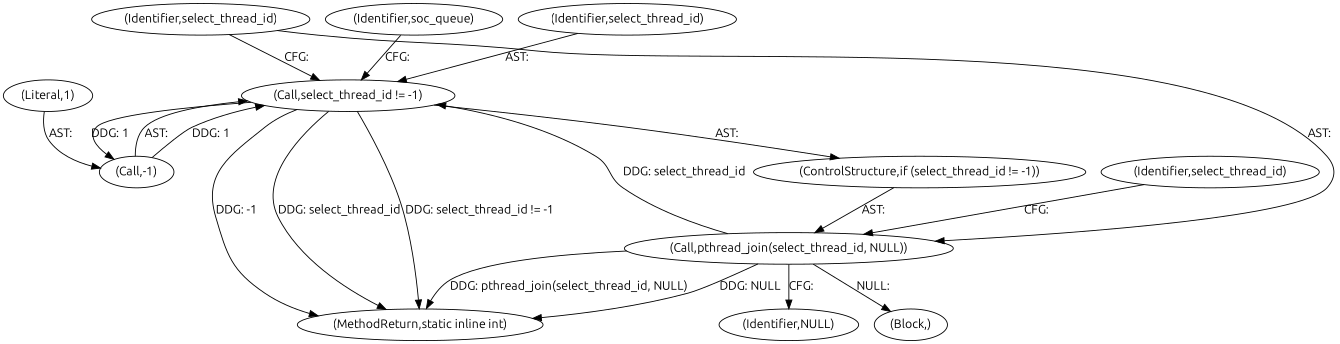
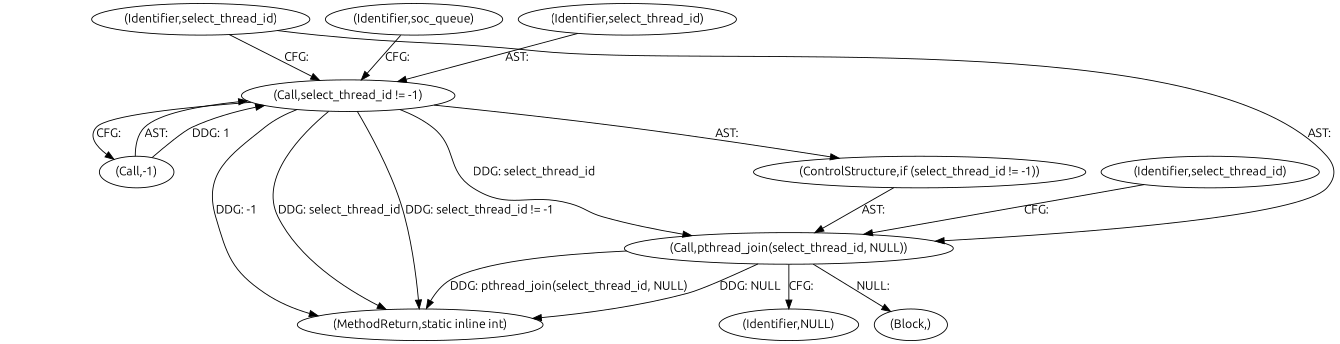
node "(Literal,1)": removed
edge "(Call,select_thread_id != -1)" -> "(Call,-1)": label "DDG: 1" -> "CFG: "
edge "(Call,pthread_join(select_thread_id, NULL))" -> "(Call,select_thread_id != -1)": reversed
